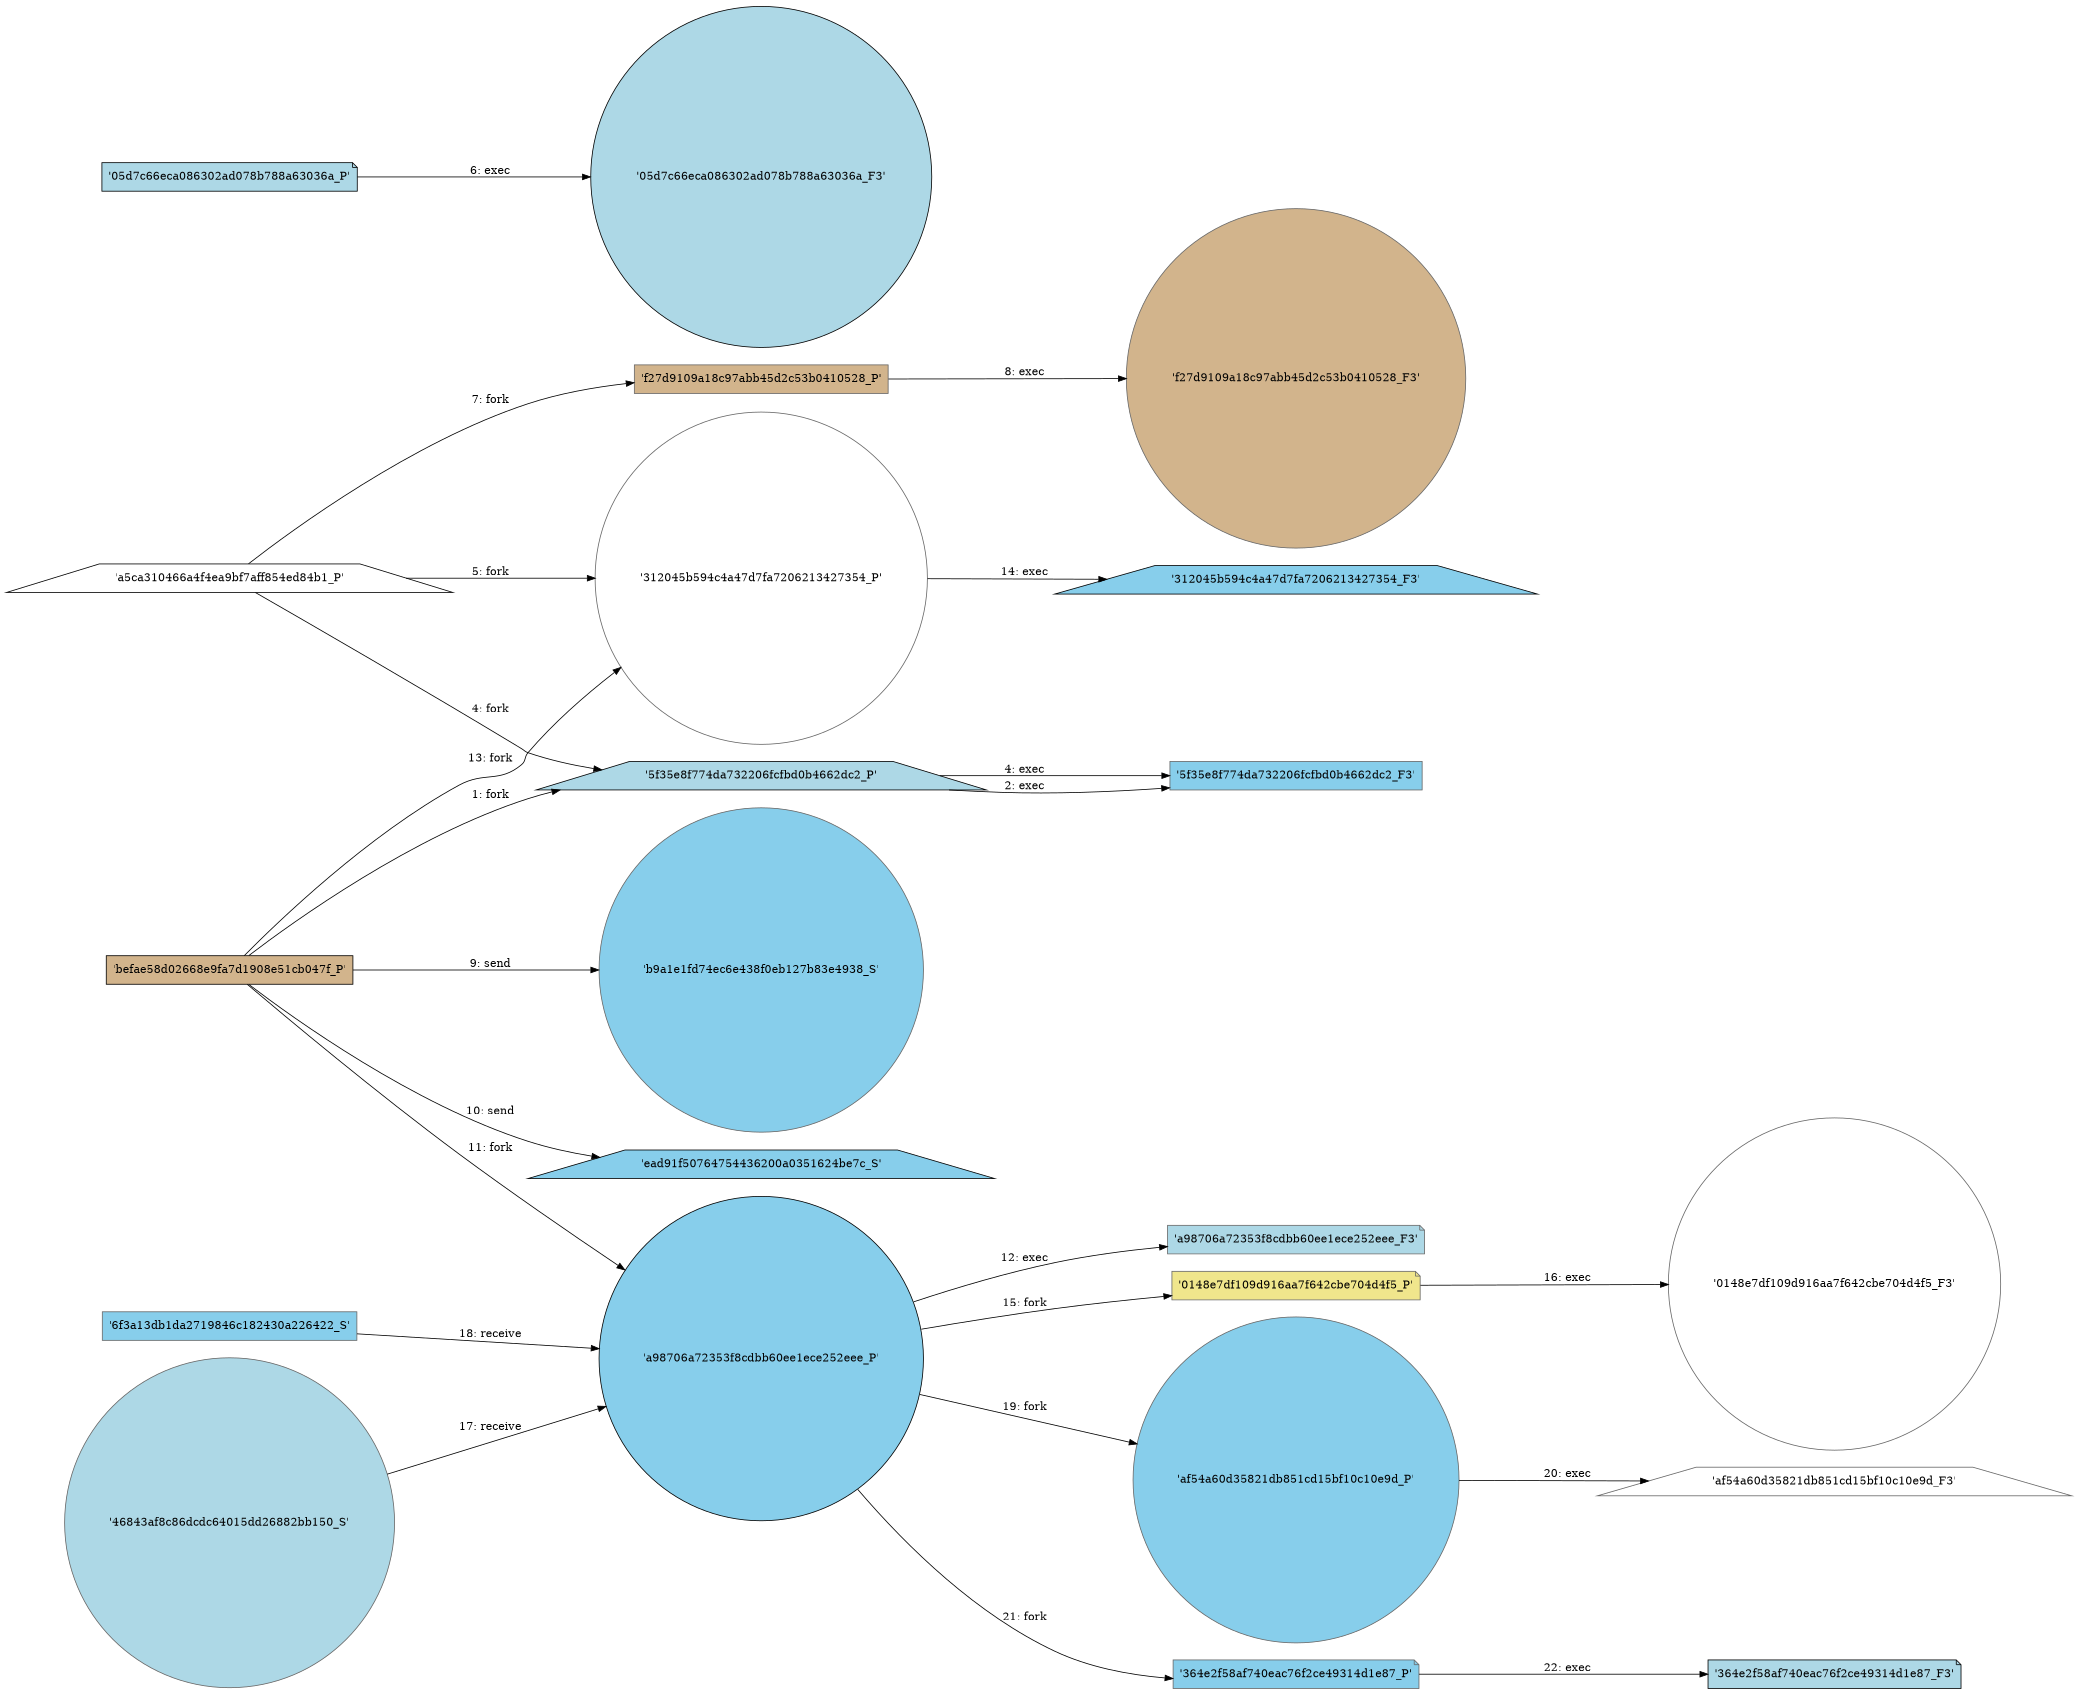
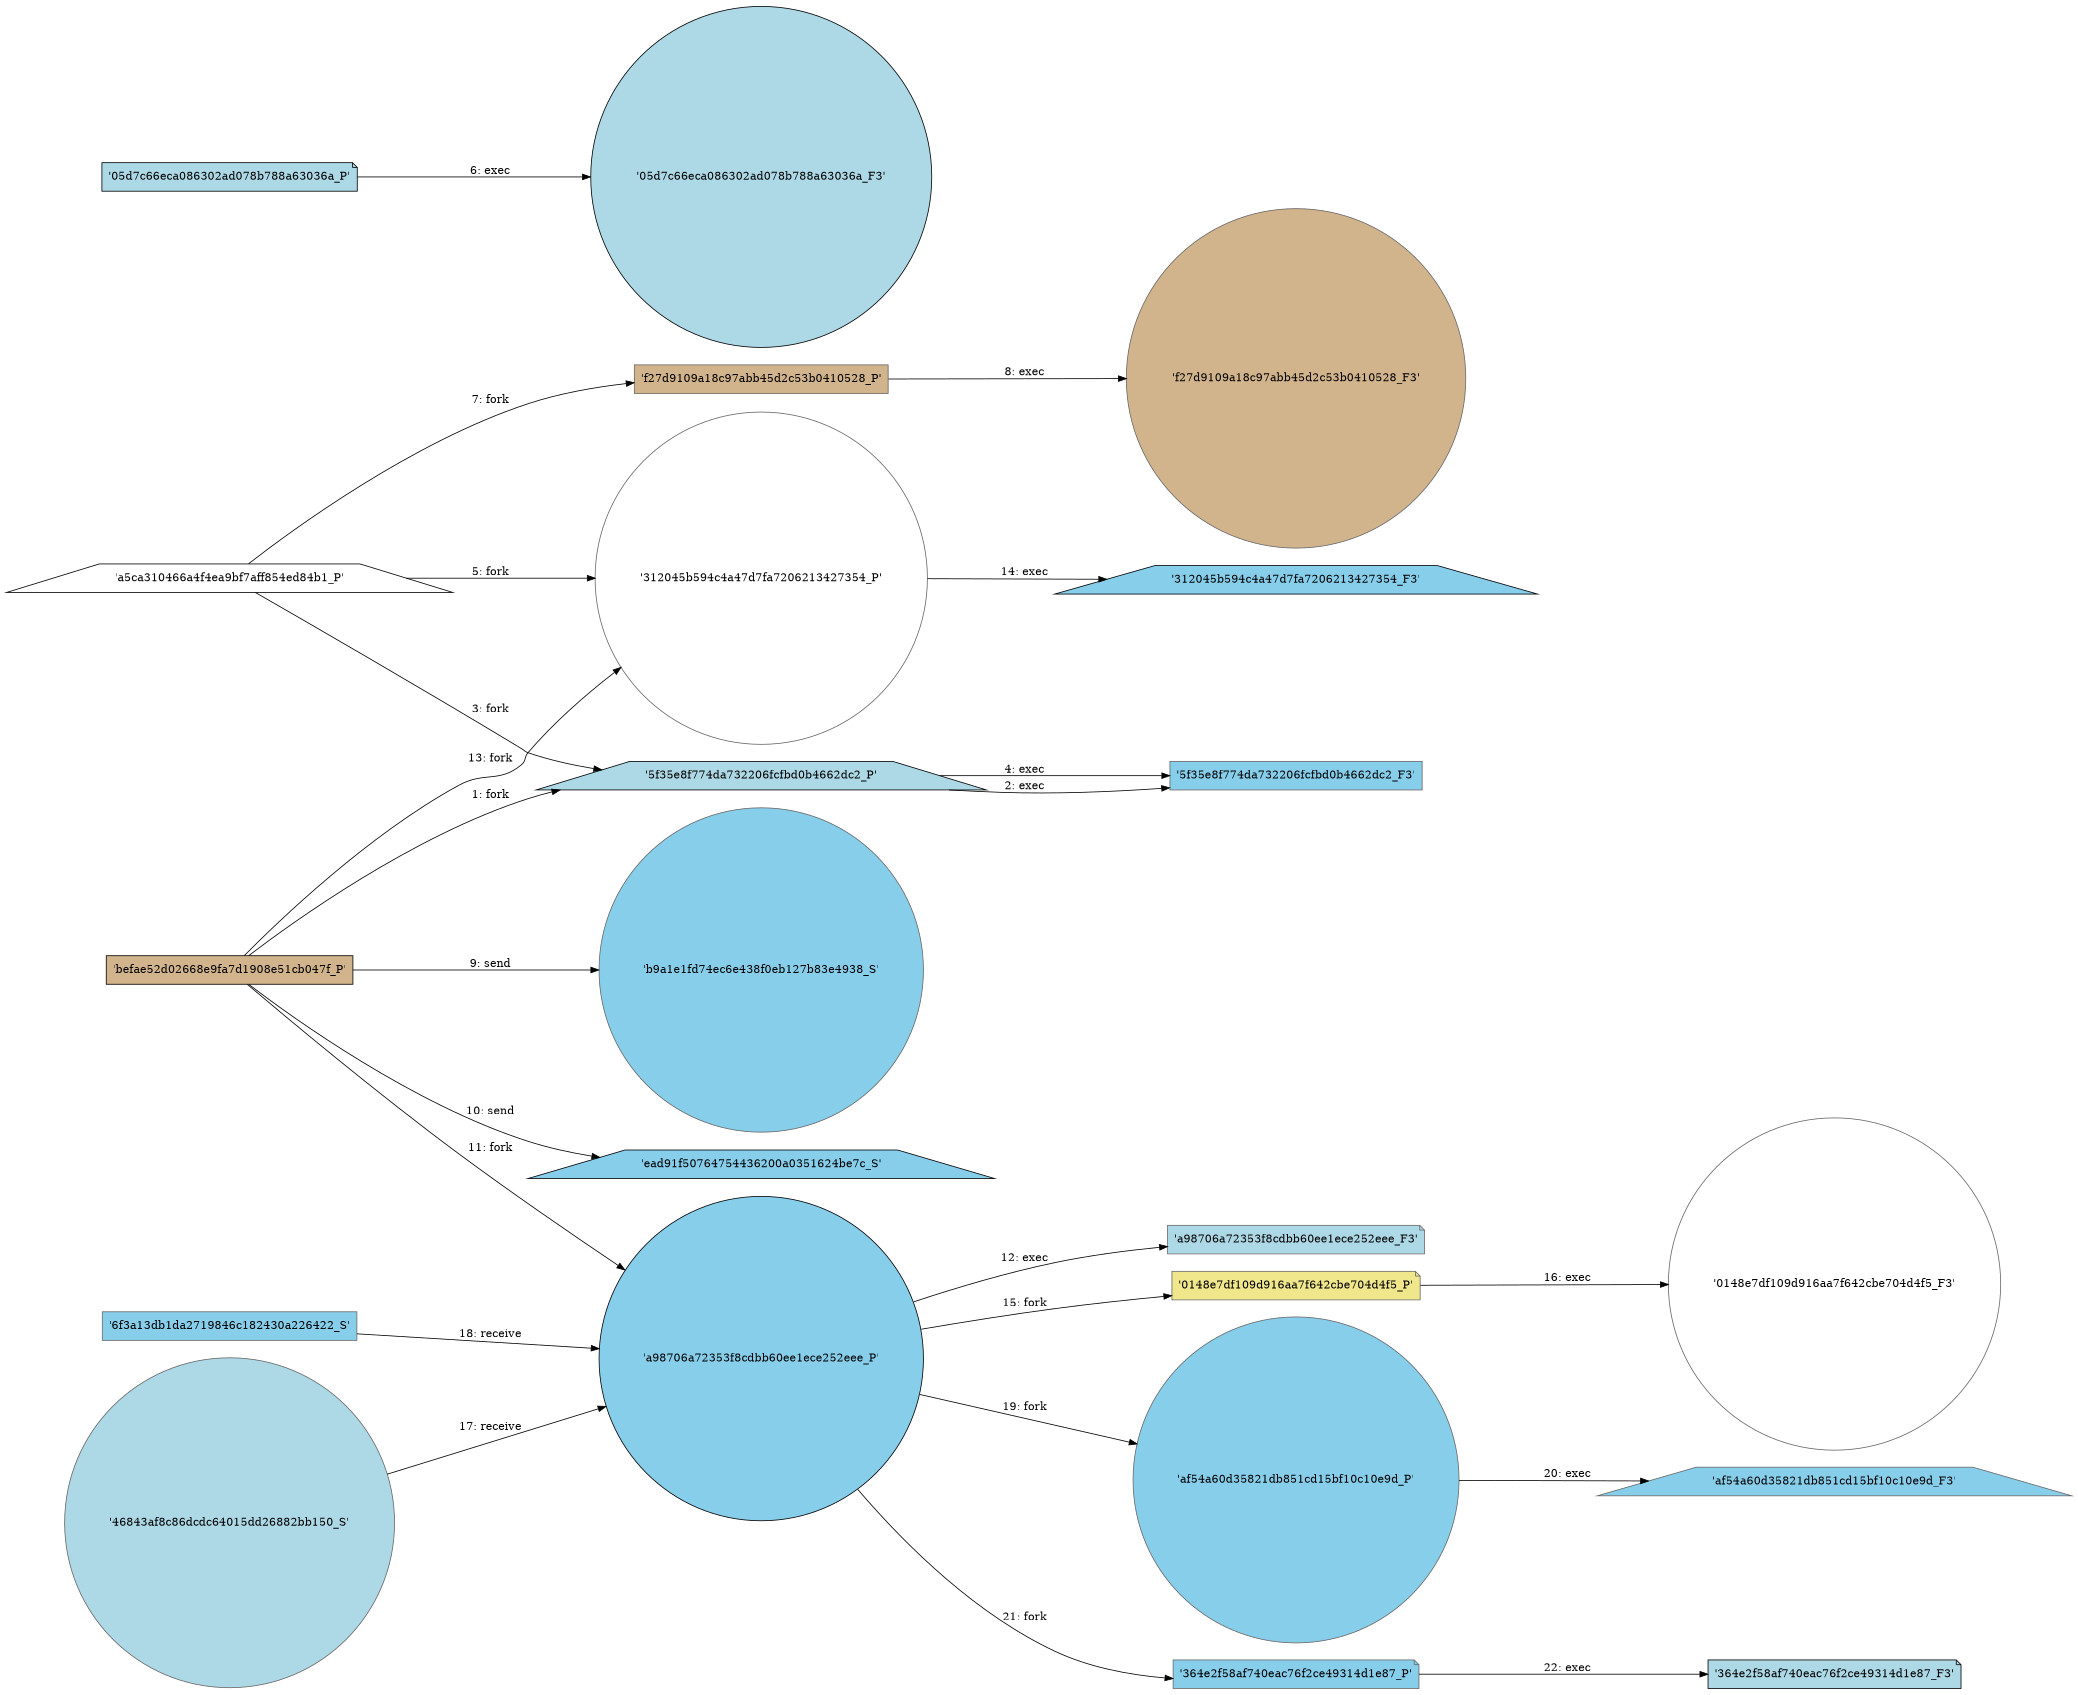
edge "'a5ca310466a4f4ea9bf7aff854ed84b1_P'" -> "'5f35e8f774da732206fcfbd0b4662dc2_P'": label "4: fork" -> "3: fork"
node "'befae58d02668e9fa7d1908e51cb047f_P'": label "'befae58d02668e9fa7d1908e51cb047f_P'" -> "'befae52d02668e9fa7d1908e51cb047f_P'"
node "'af54a60d35821db851cd15bf10c10e9d_F3'": fillcolor white -> skyblue
